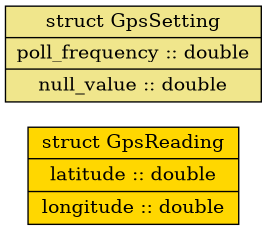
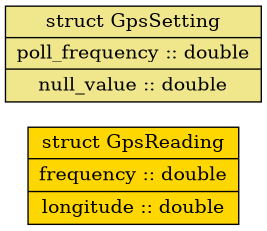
node "struct GpsReading": text "latitude :: double" -> "frequency :: double"
